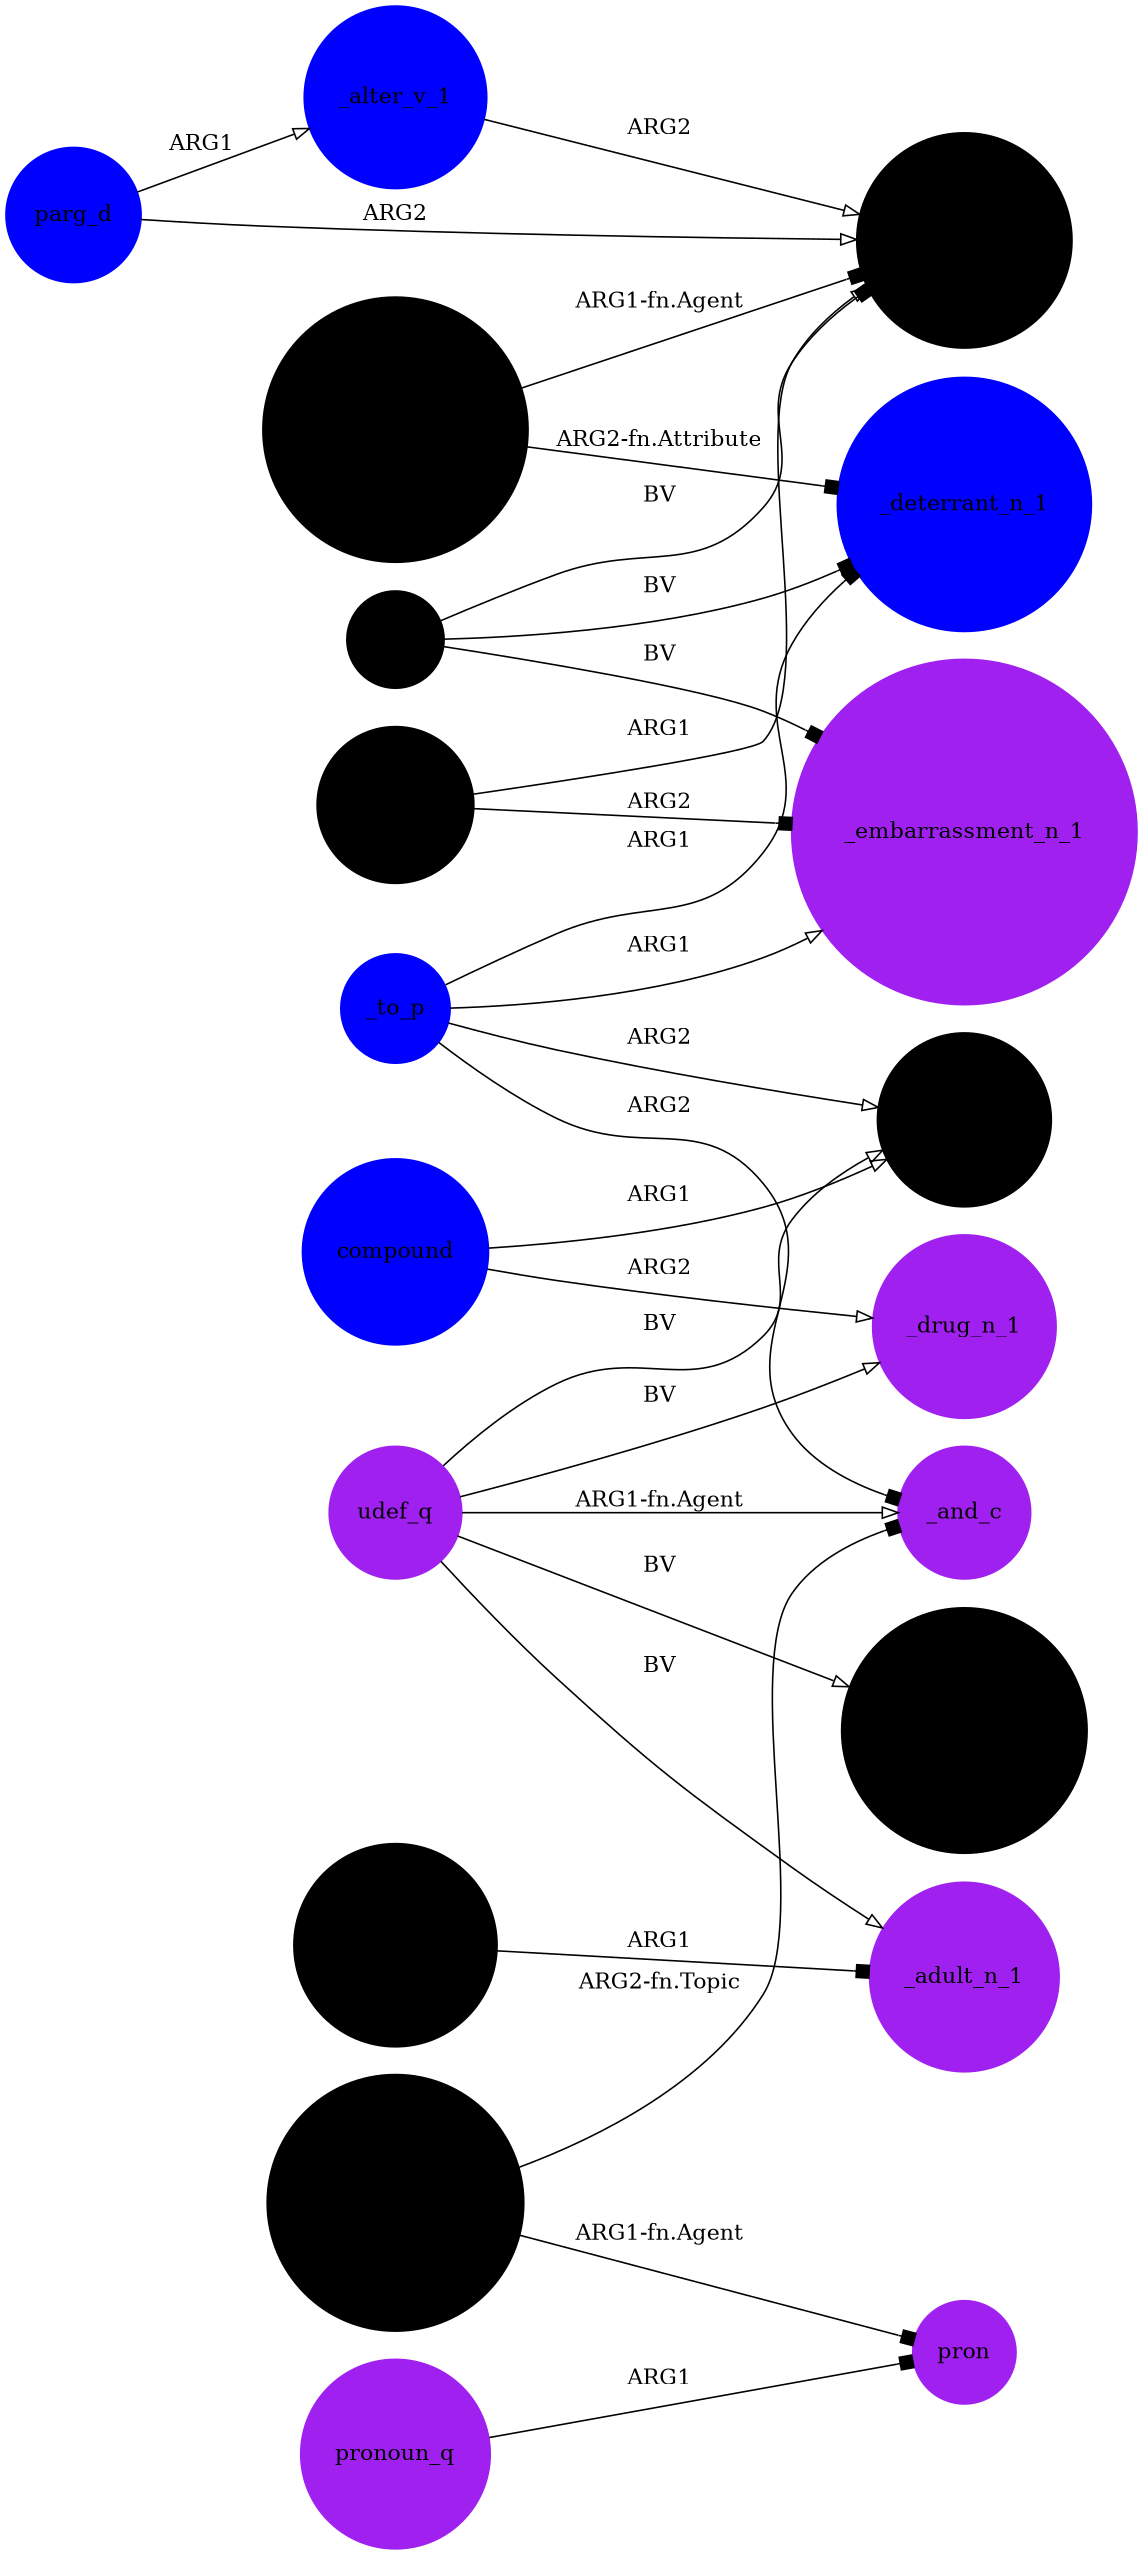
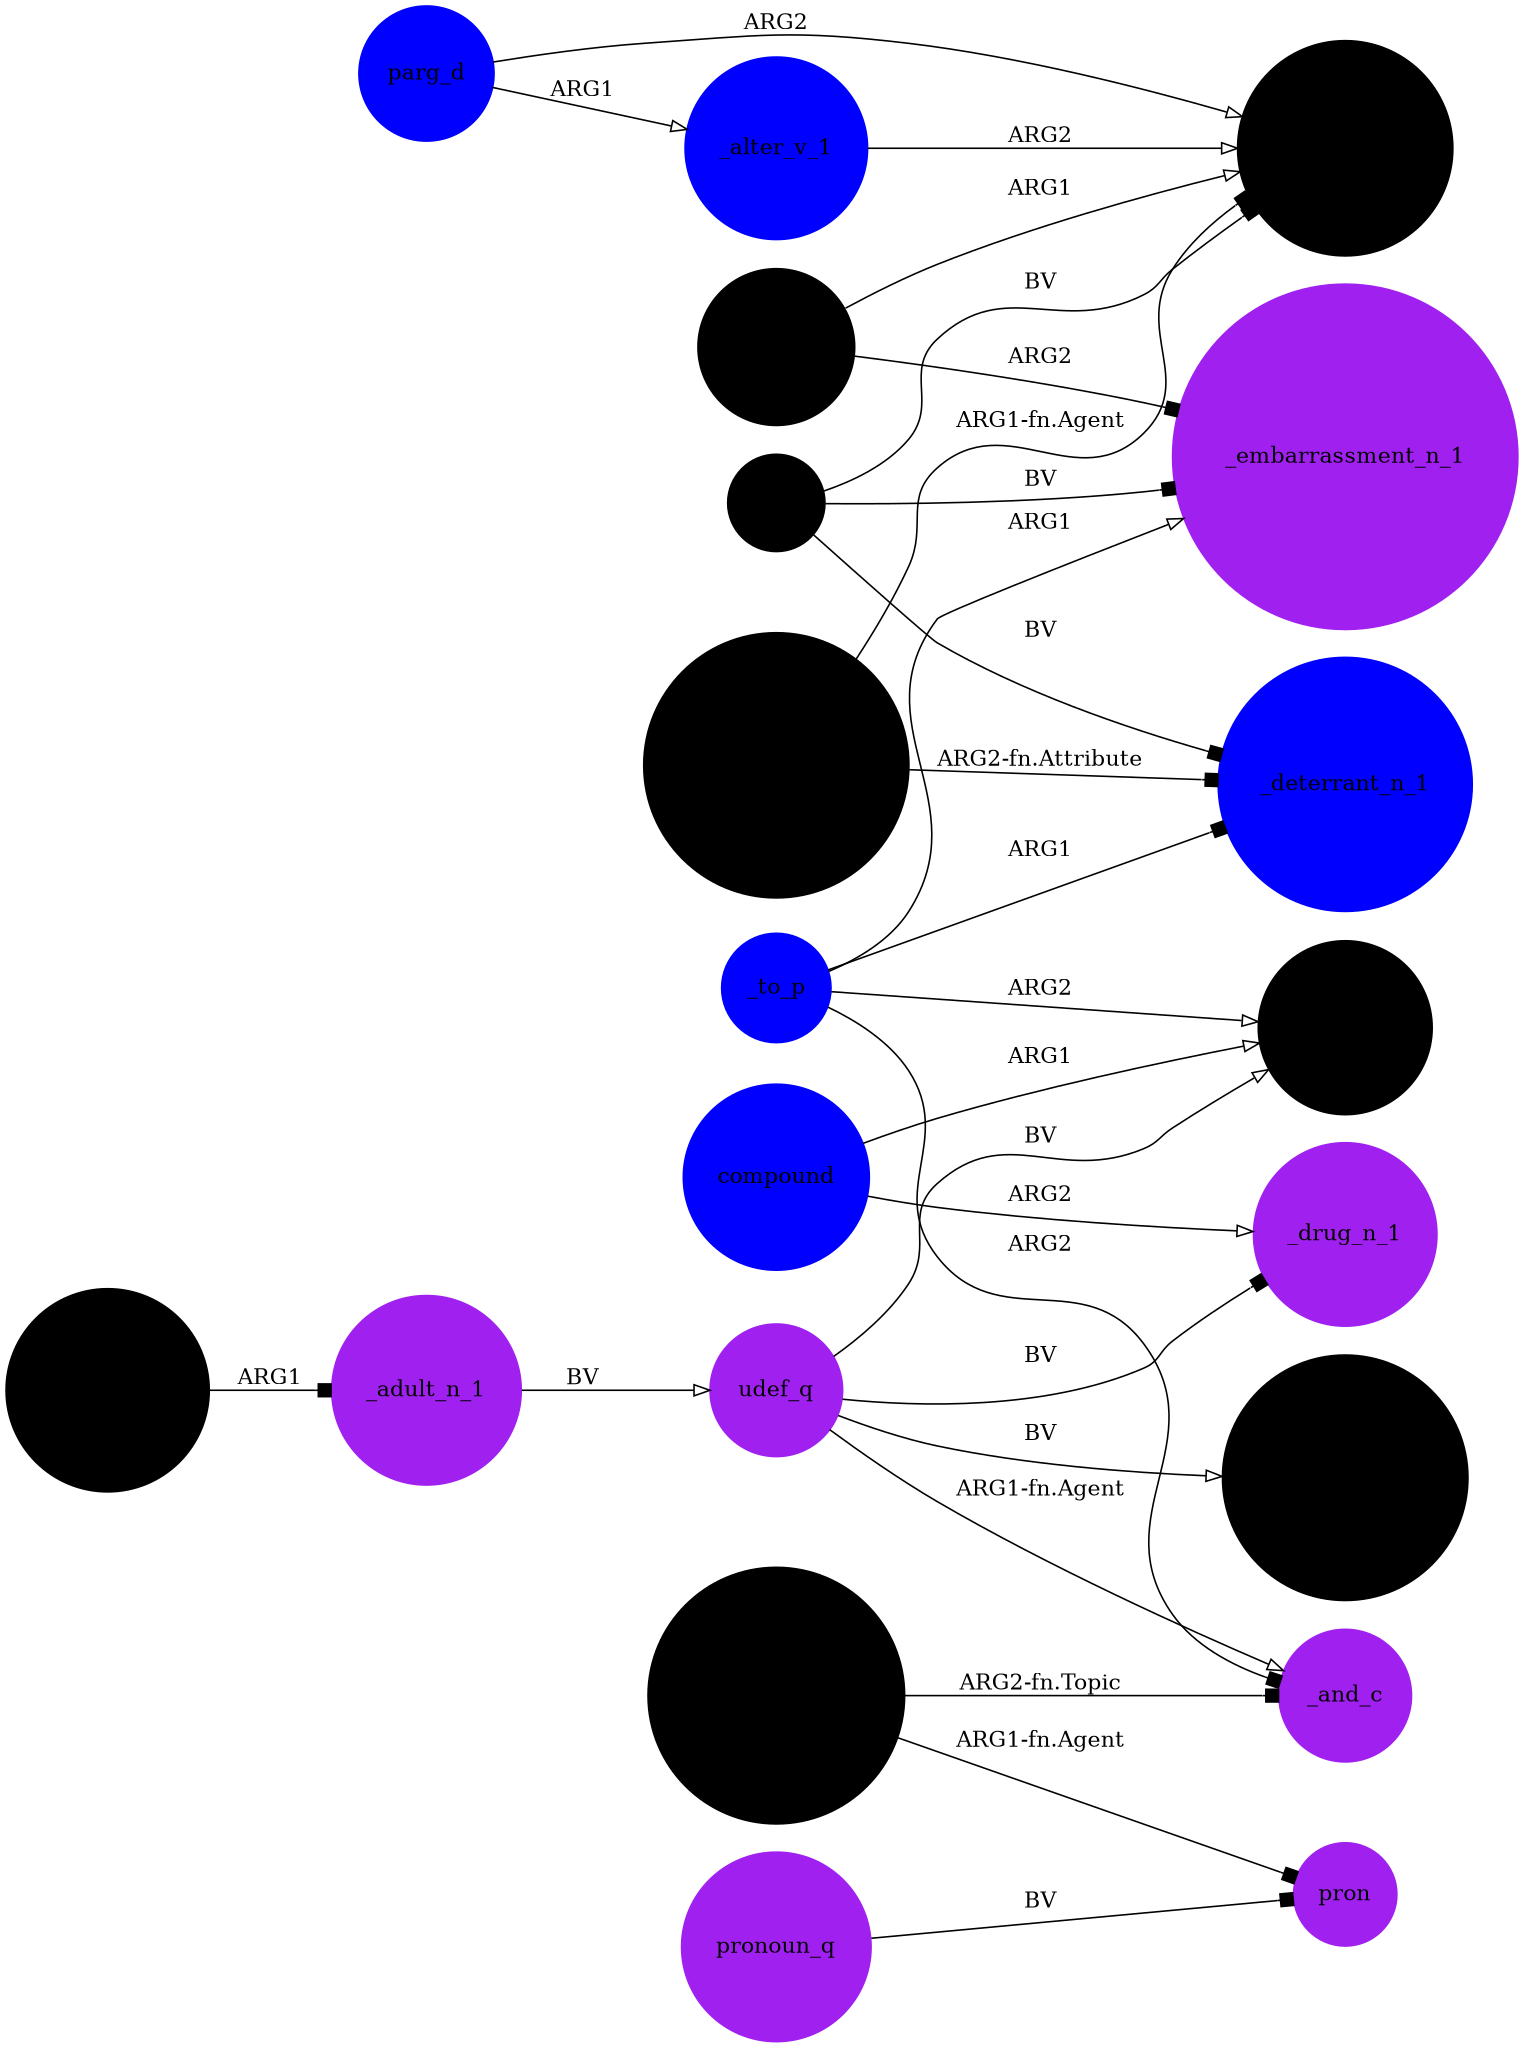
edge "udef_q" -> "_drug_n_1": arrowhead onormal -> box
edge "udef_q" -> "_adult_n_1": reversed
edge "pronoun_q" -> "pron": label "ARG1" -> "BV"
